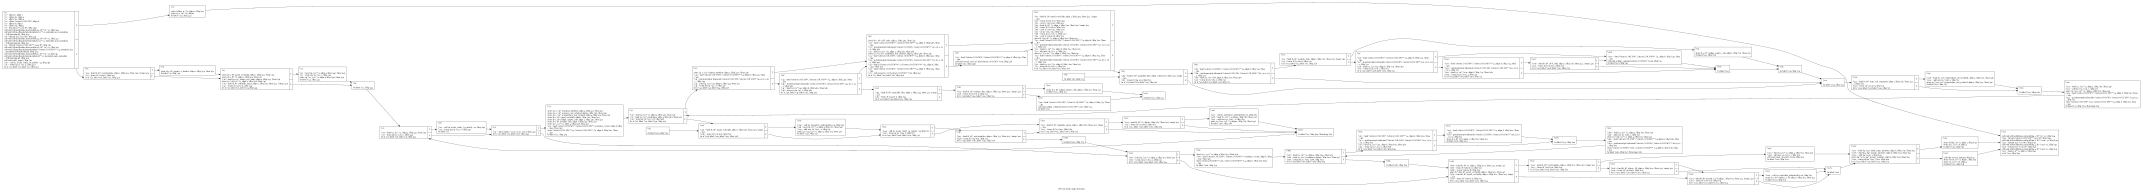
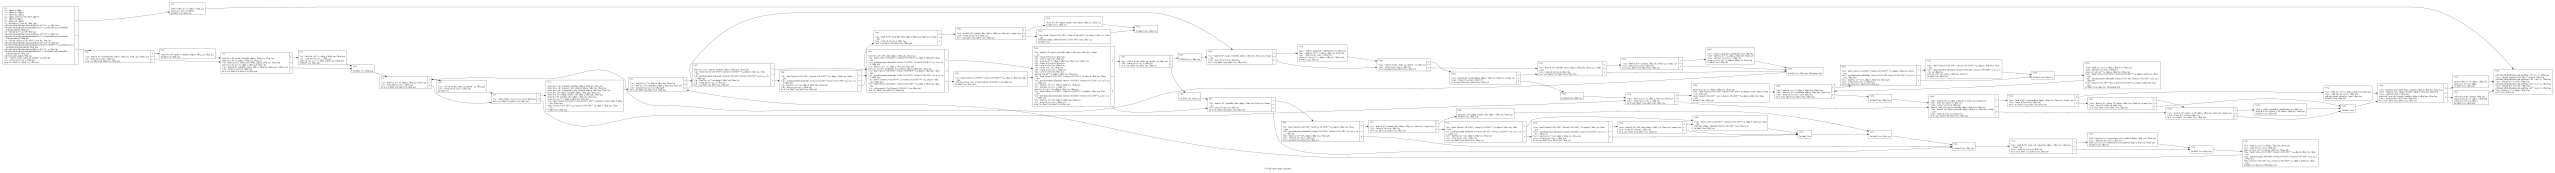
node "%78:": added
